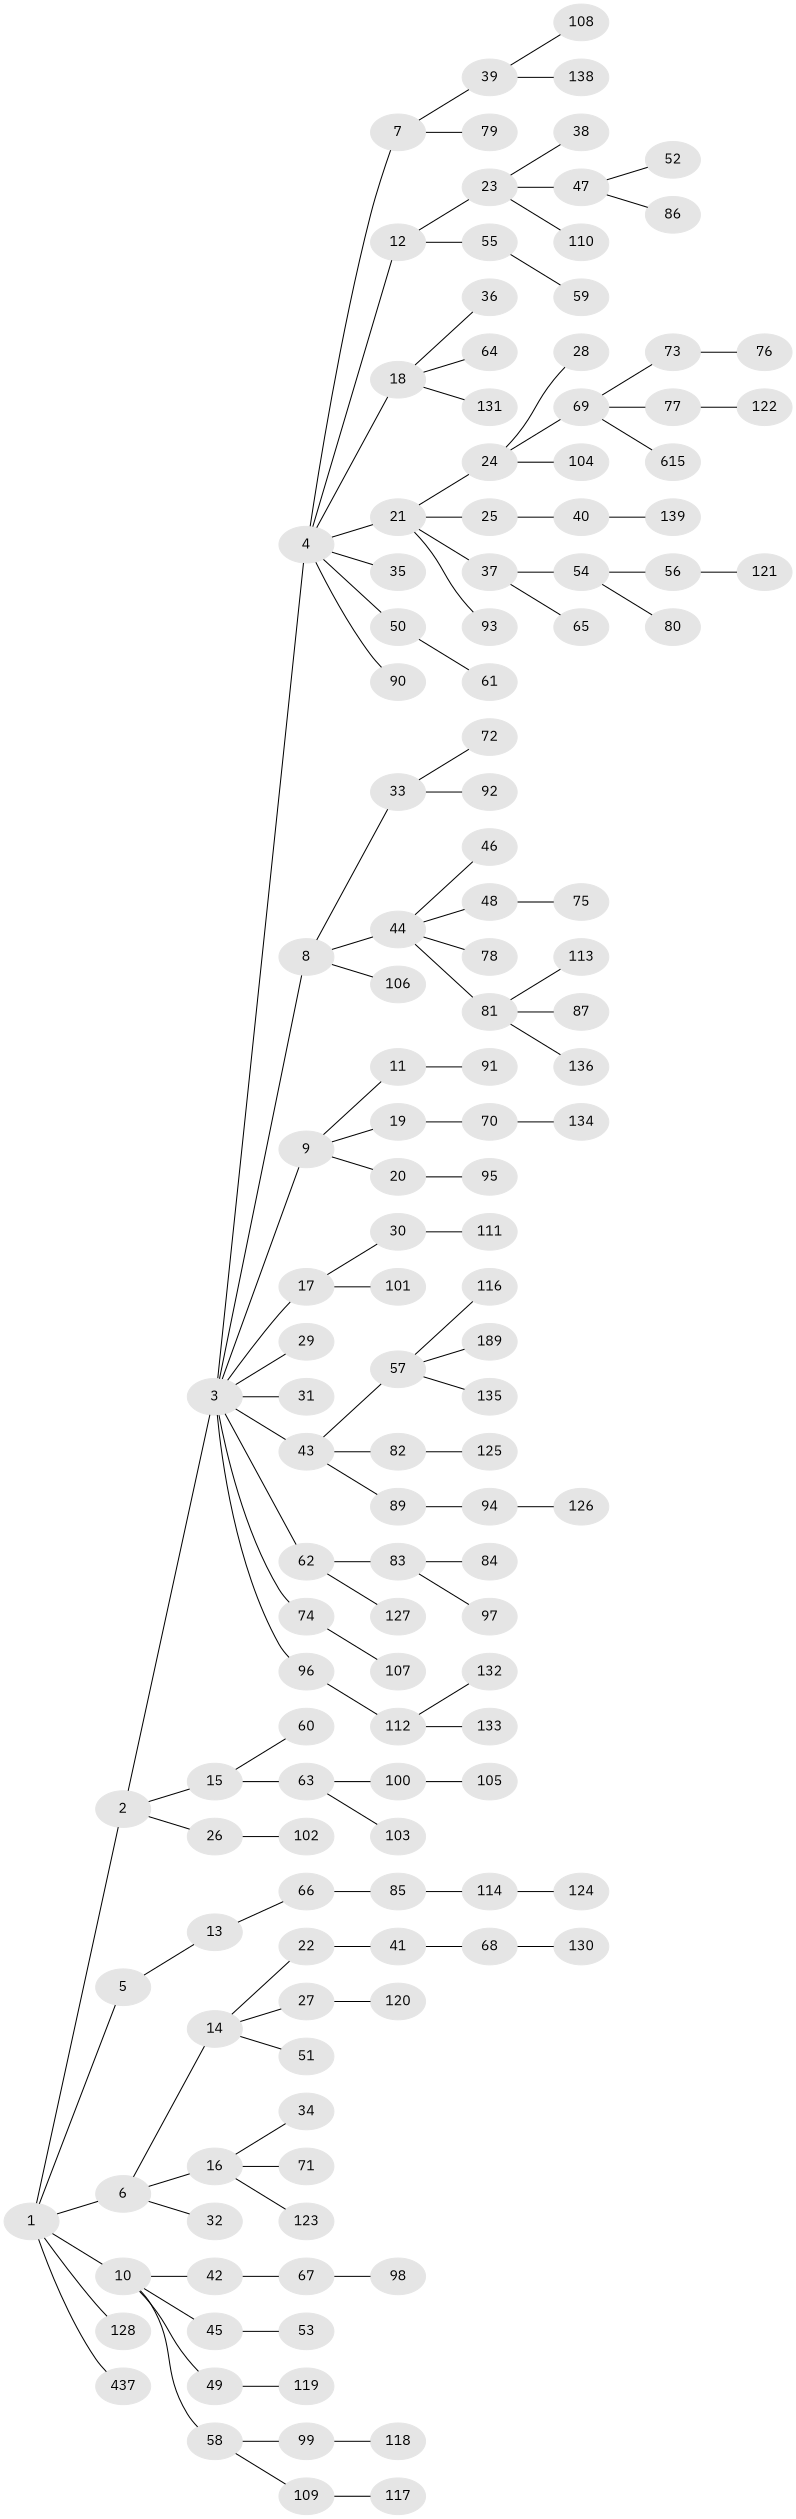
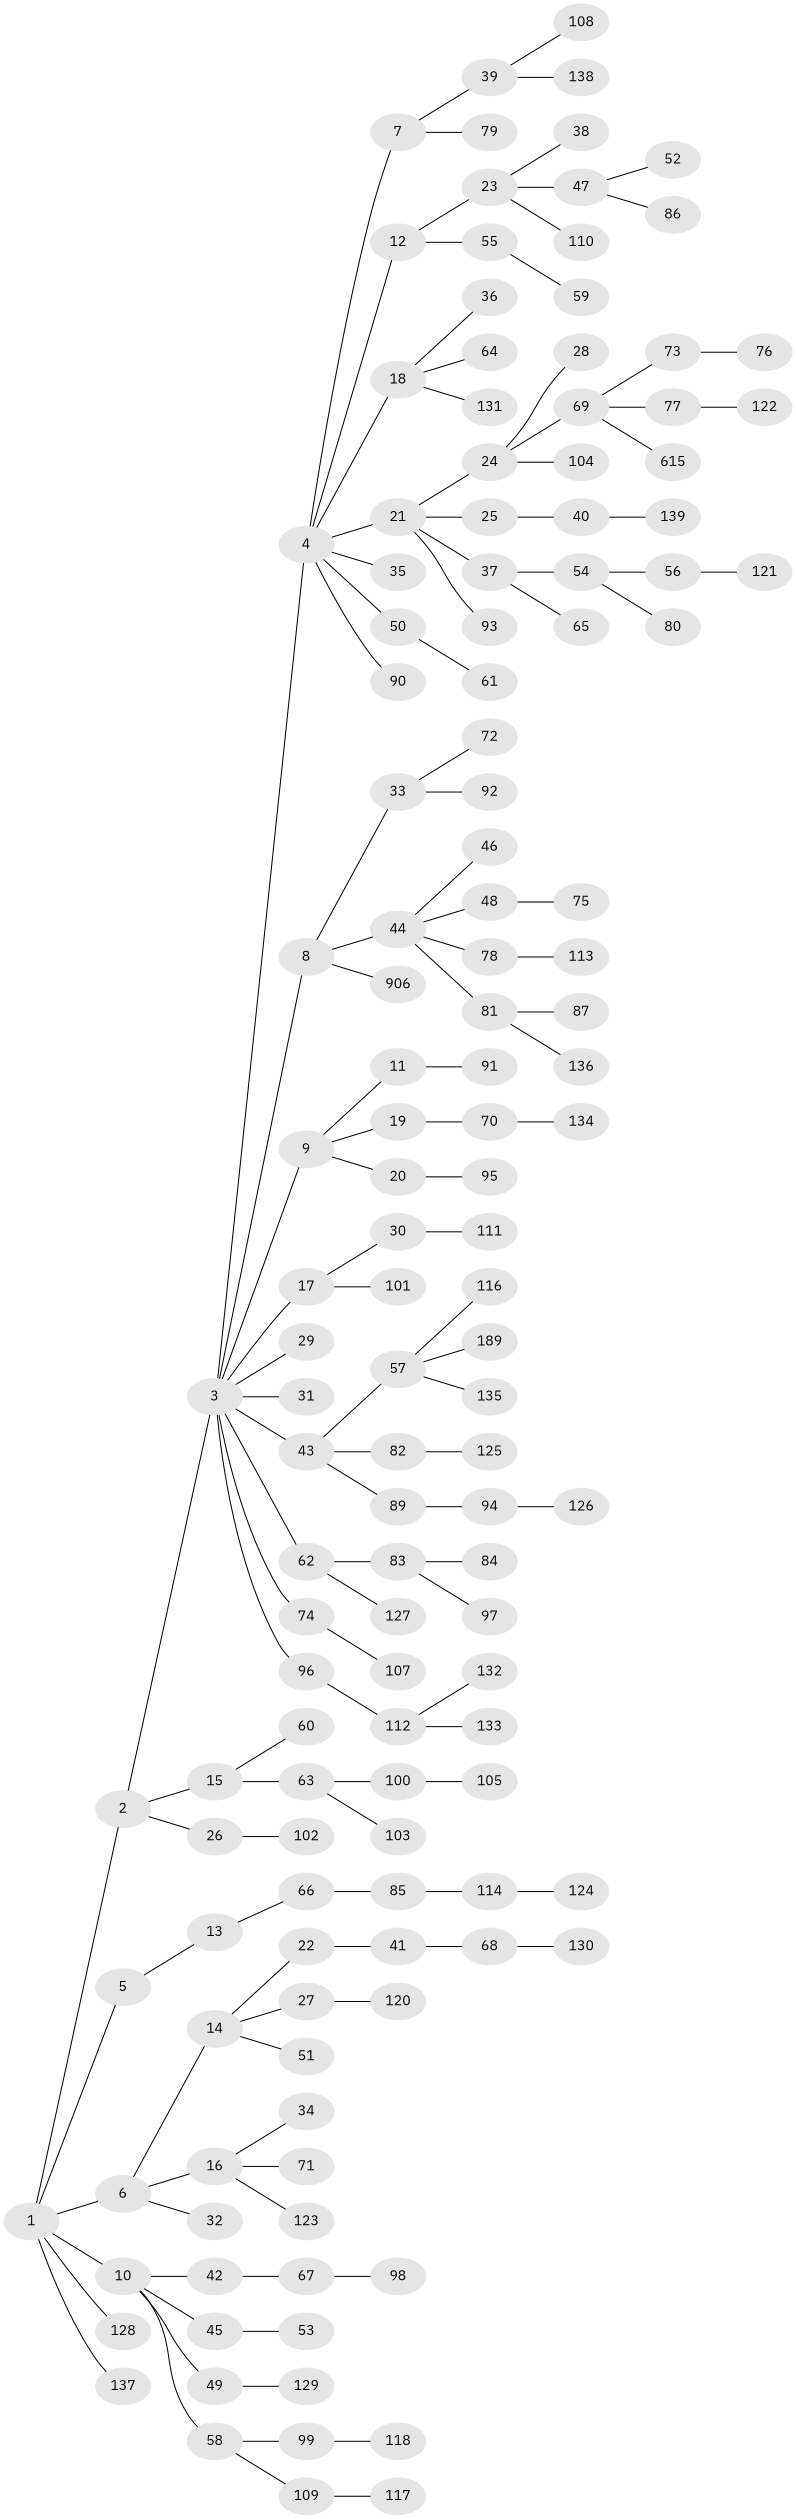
node "106": label "106" -> "906"
edge "113" -- "81": now "113" -- "78"
node "437": label "437" -> "137"
node "119": label "119" -> "129"
